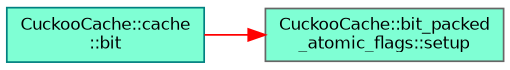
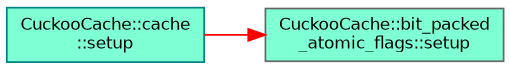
node "CuckooCache::cache ::bit": label "CuckooCache::cache ::bit" -> "CuckooCache::cache ::setup"
